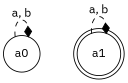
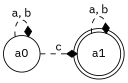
edge "a0" -> "a1": added, label "c"
